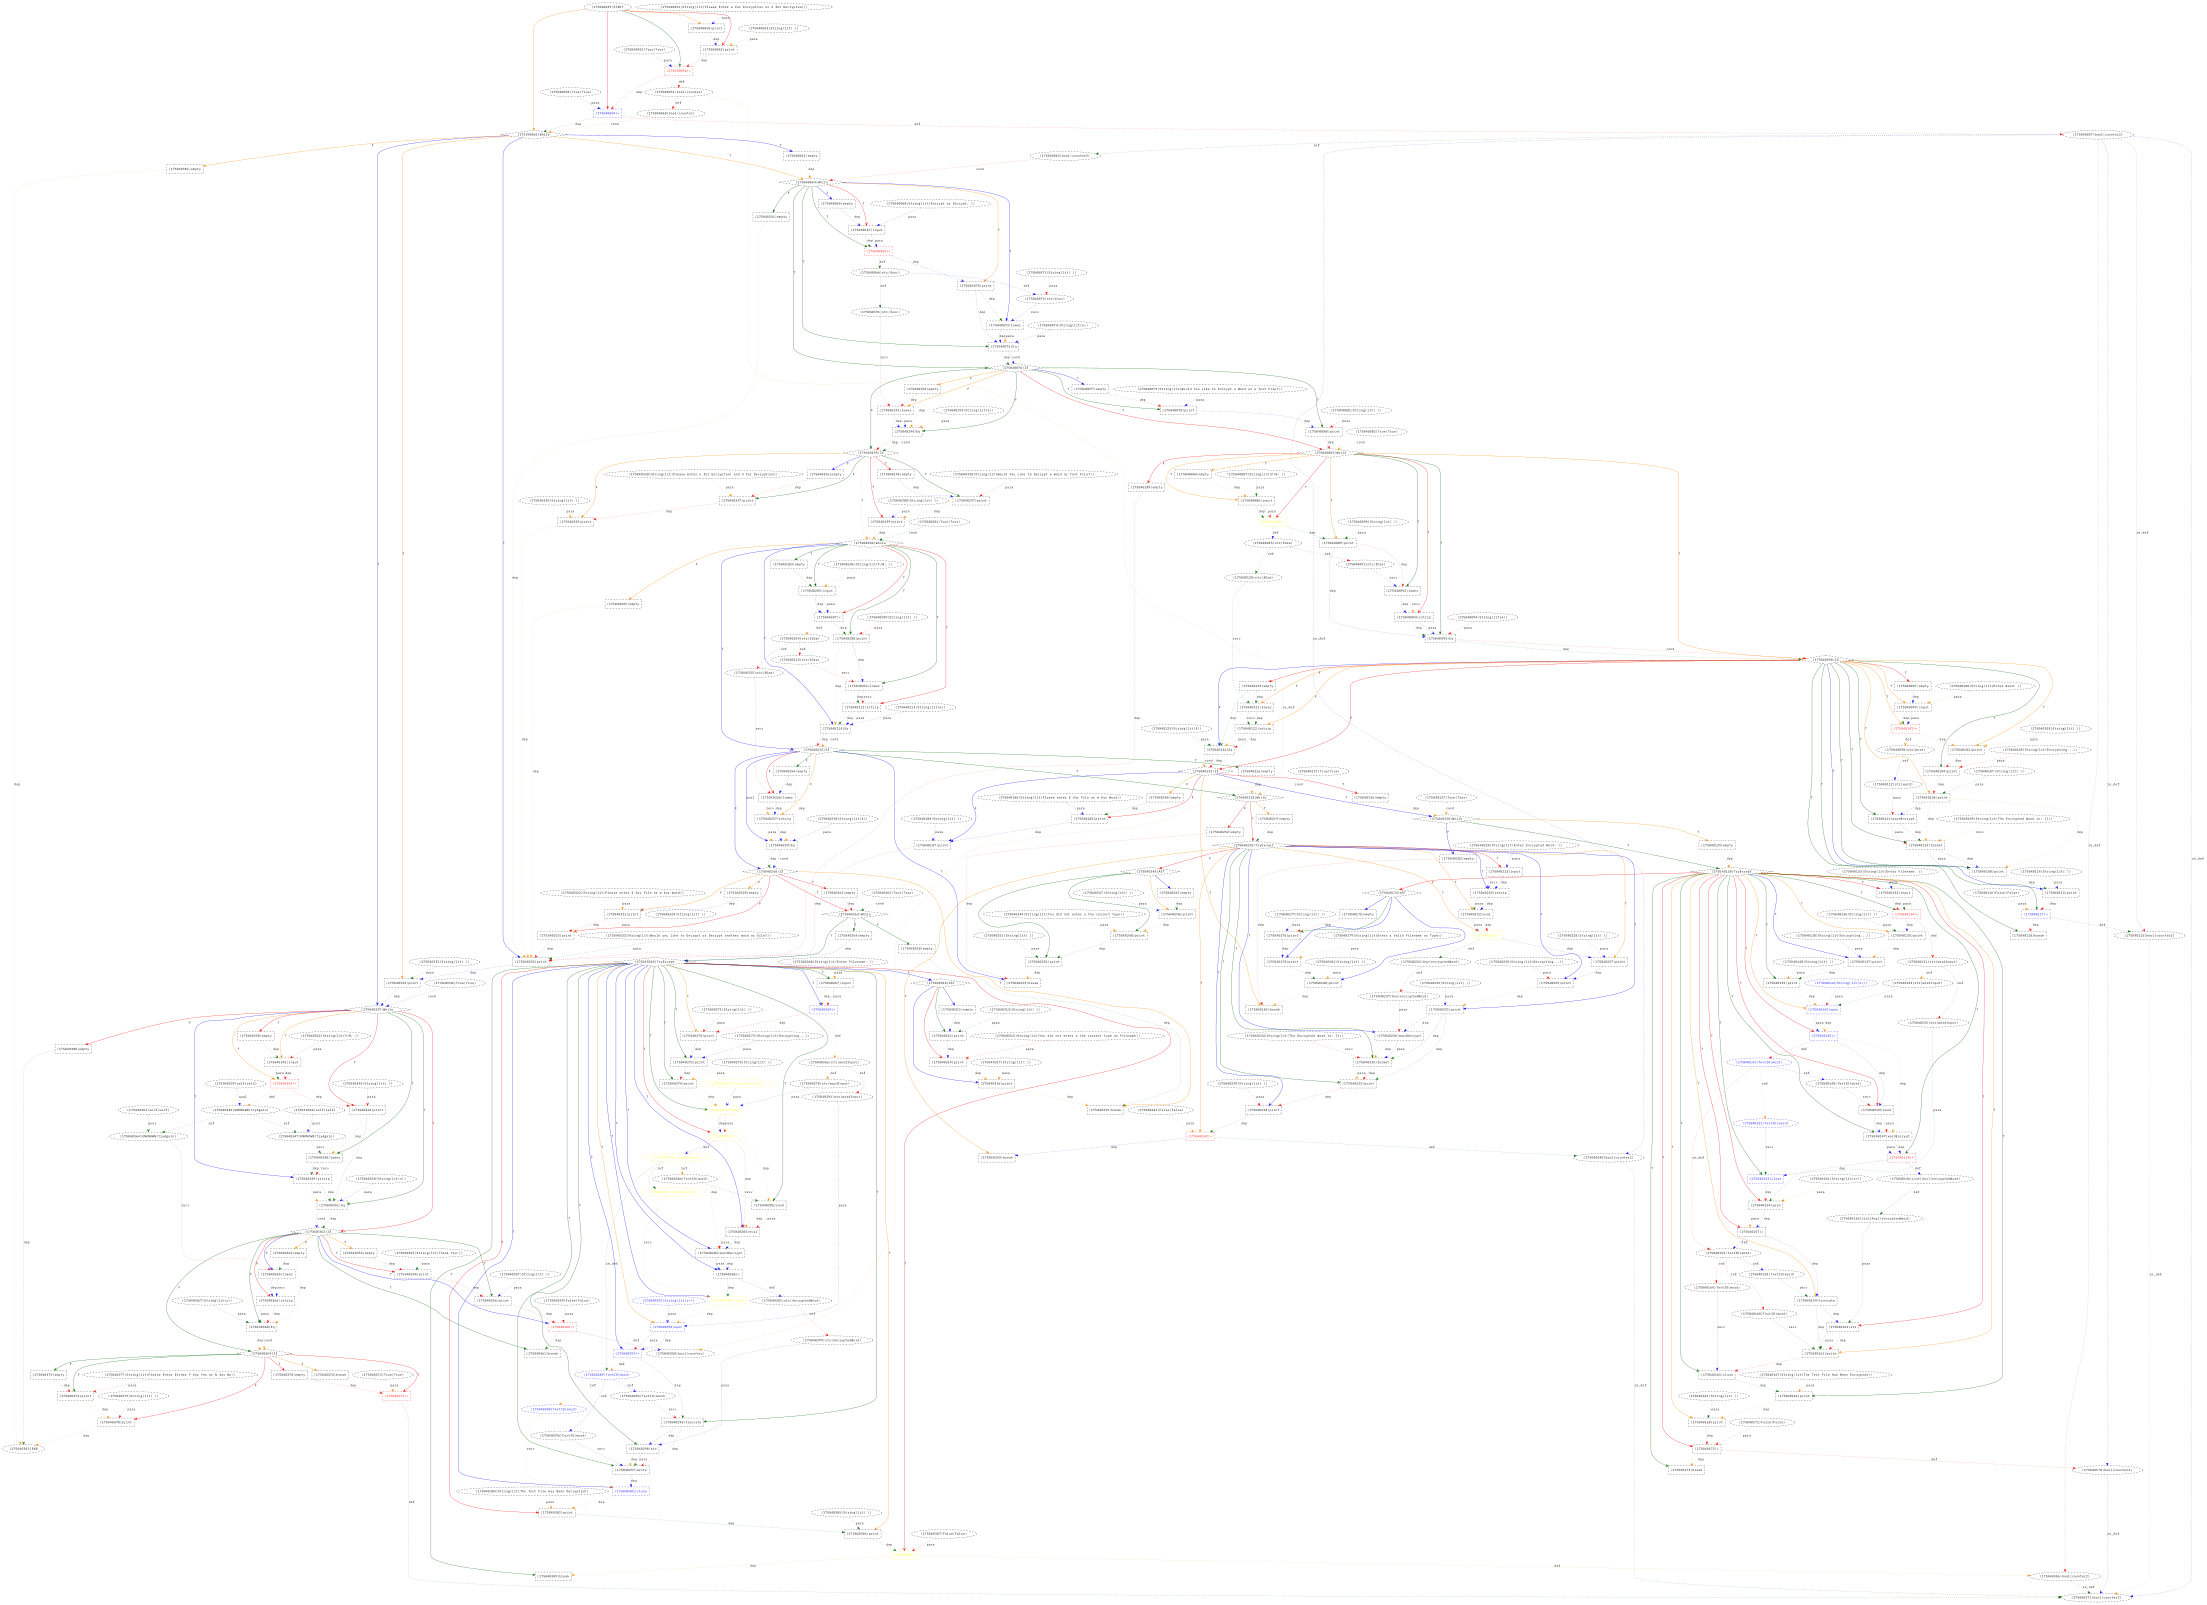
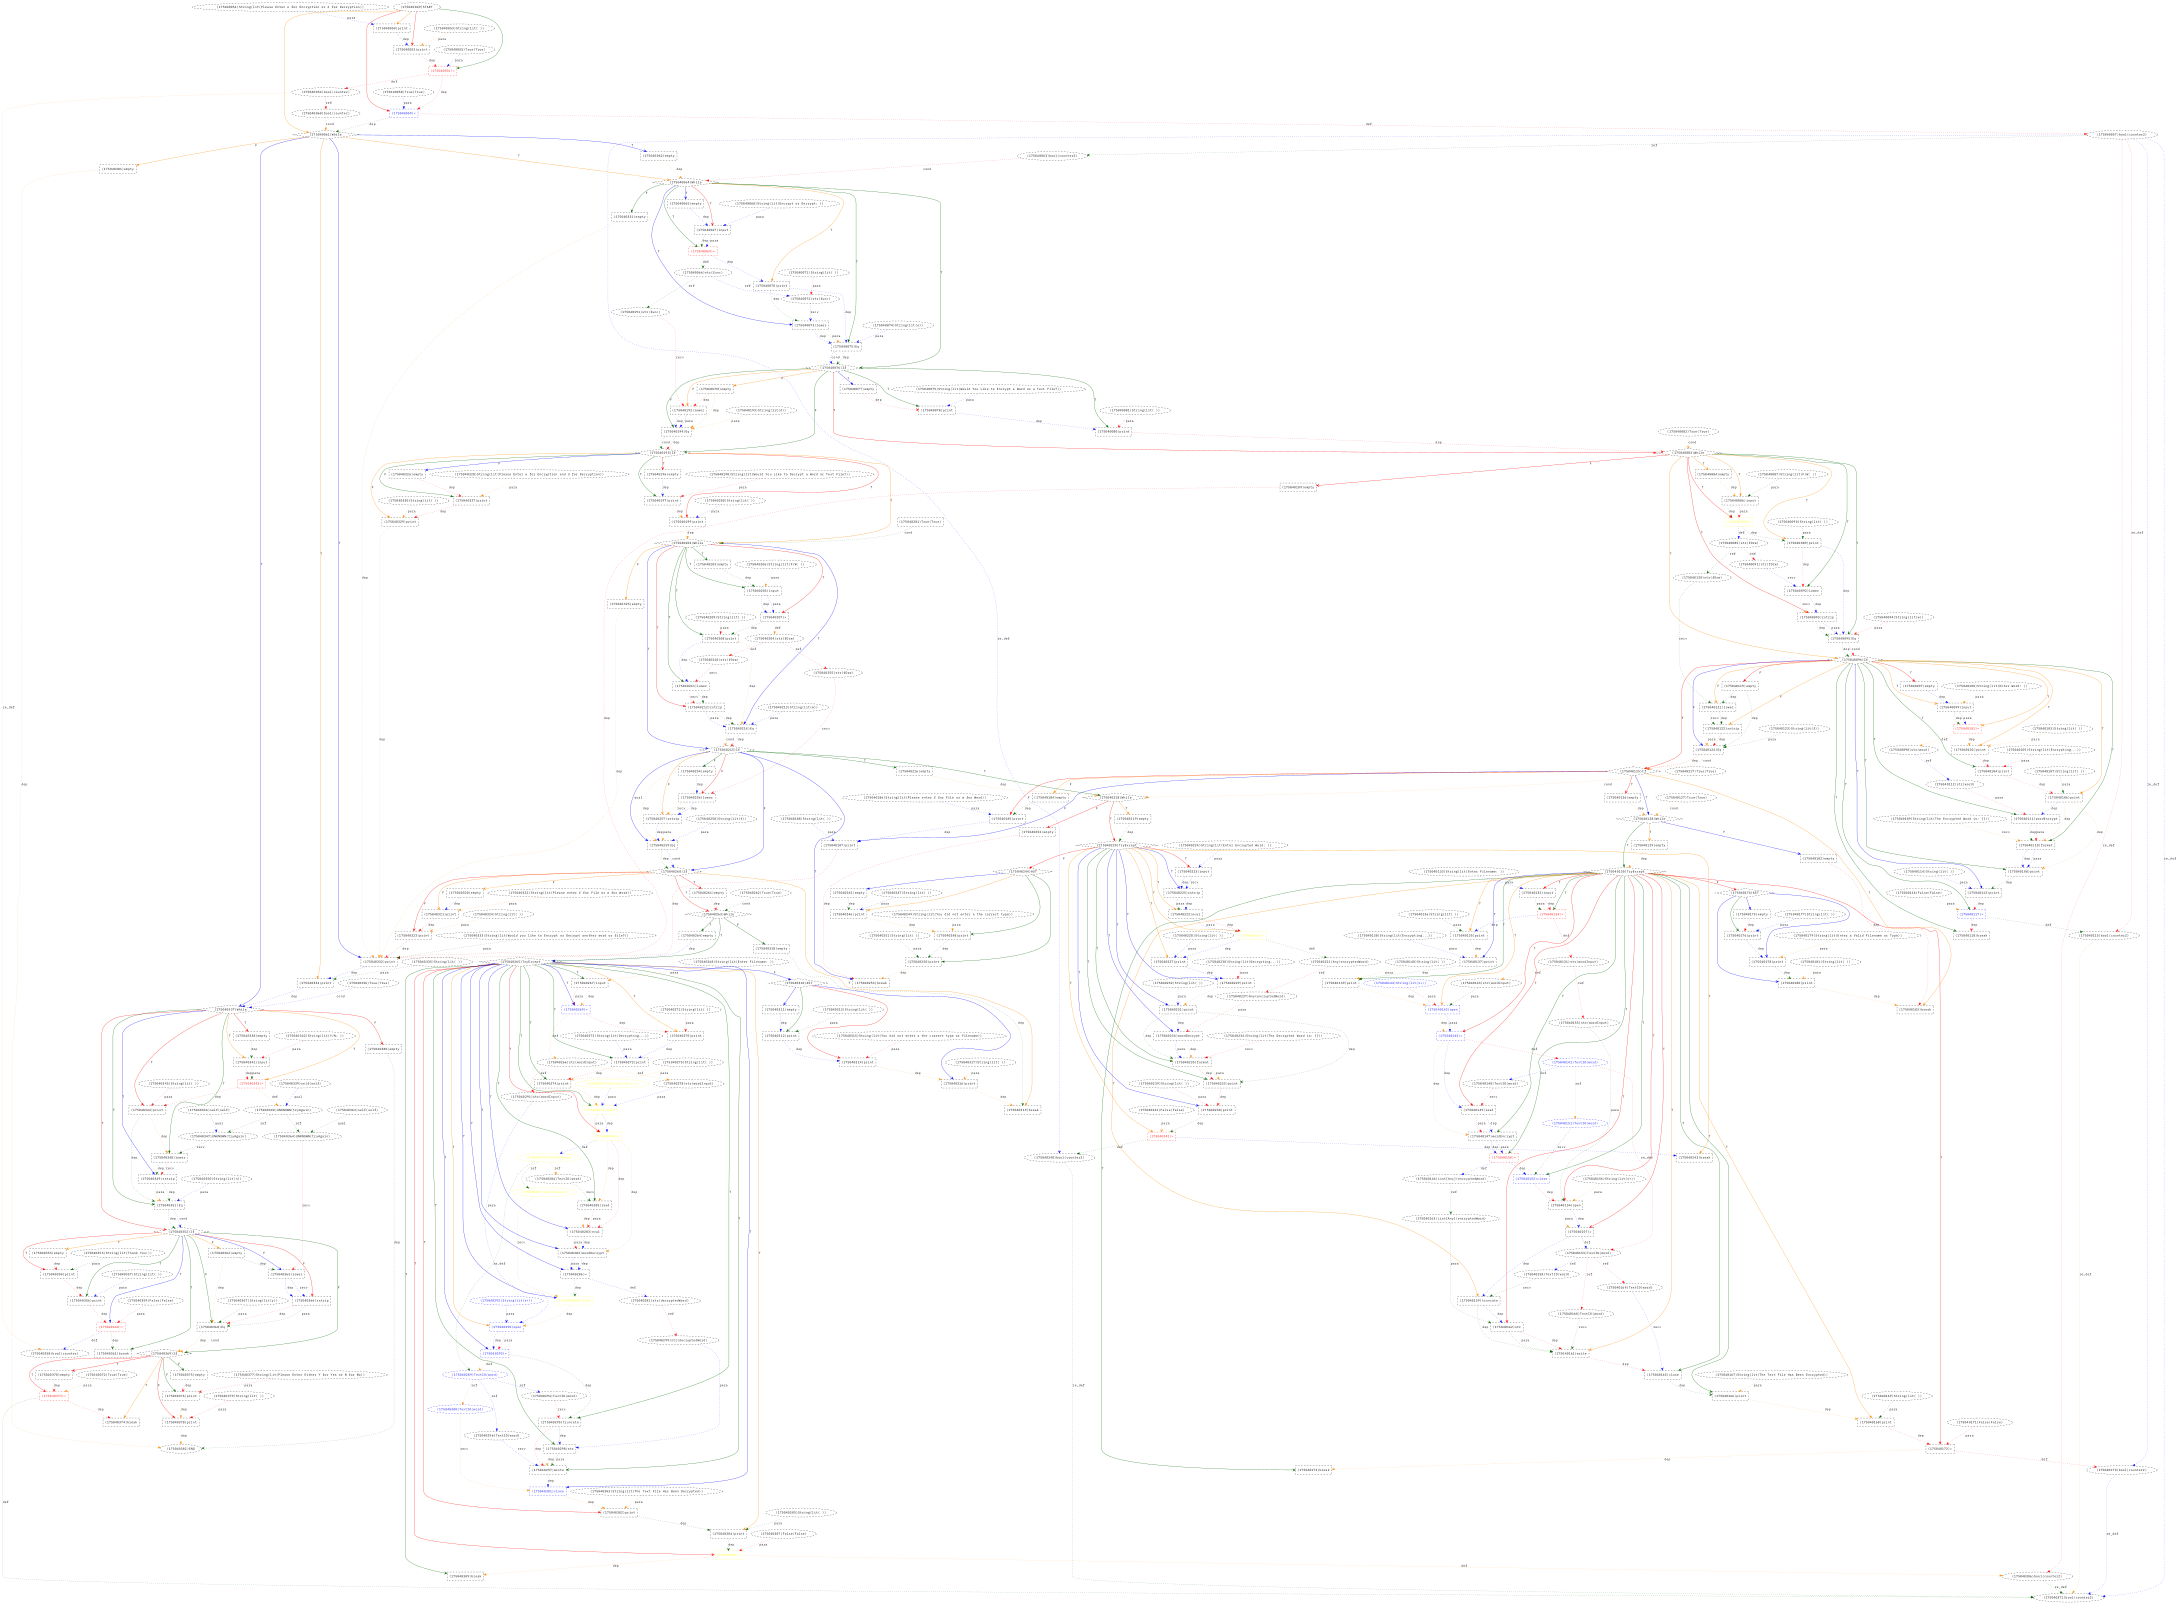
edge "(175040195)If" -> "(175040202)While": style dotted -> solid
node "(175040201)True(True)": shape ellipse -> box
edge "(175040373)=" -> "(175040374)break": added, label "dep"
